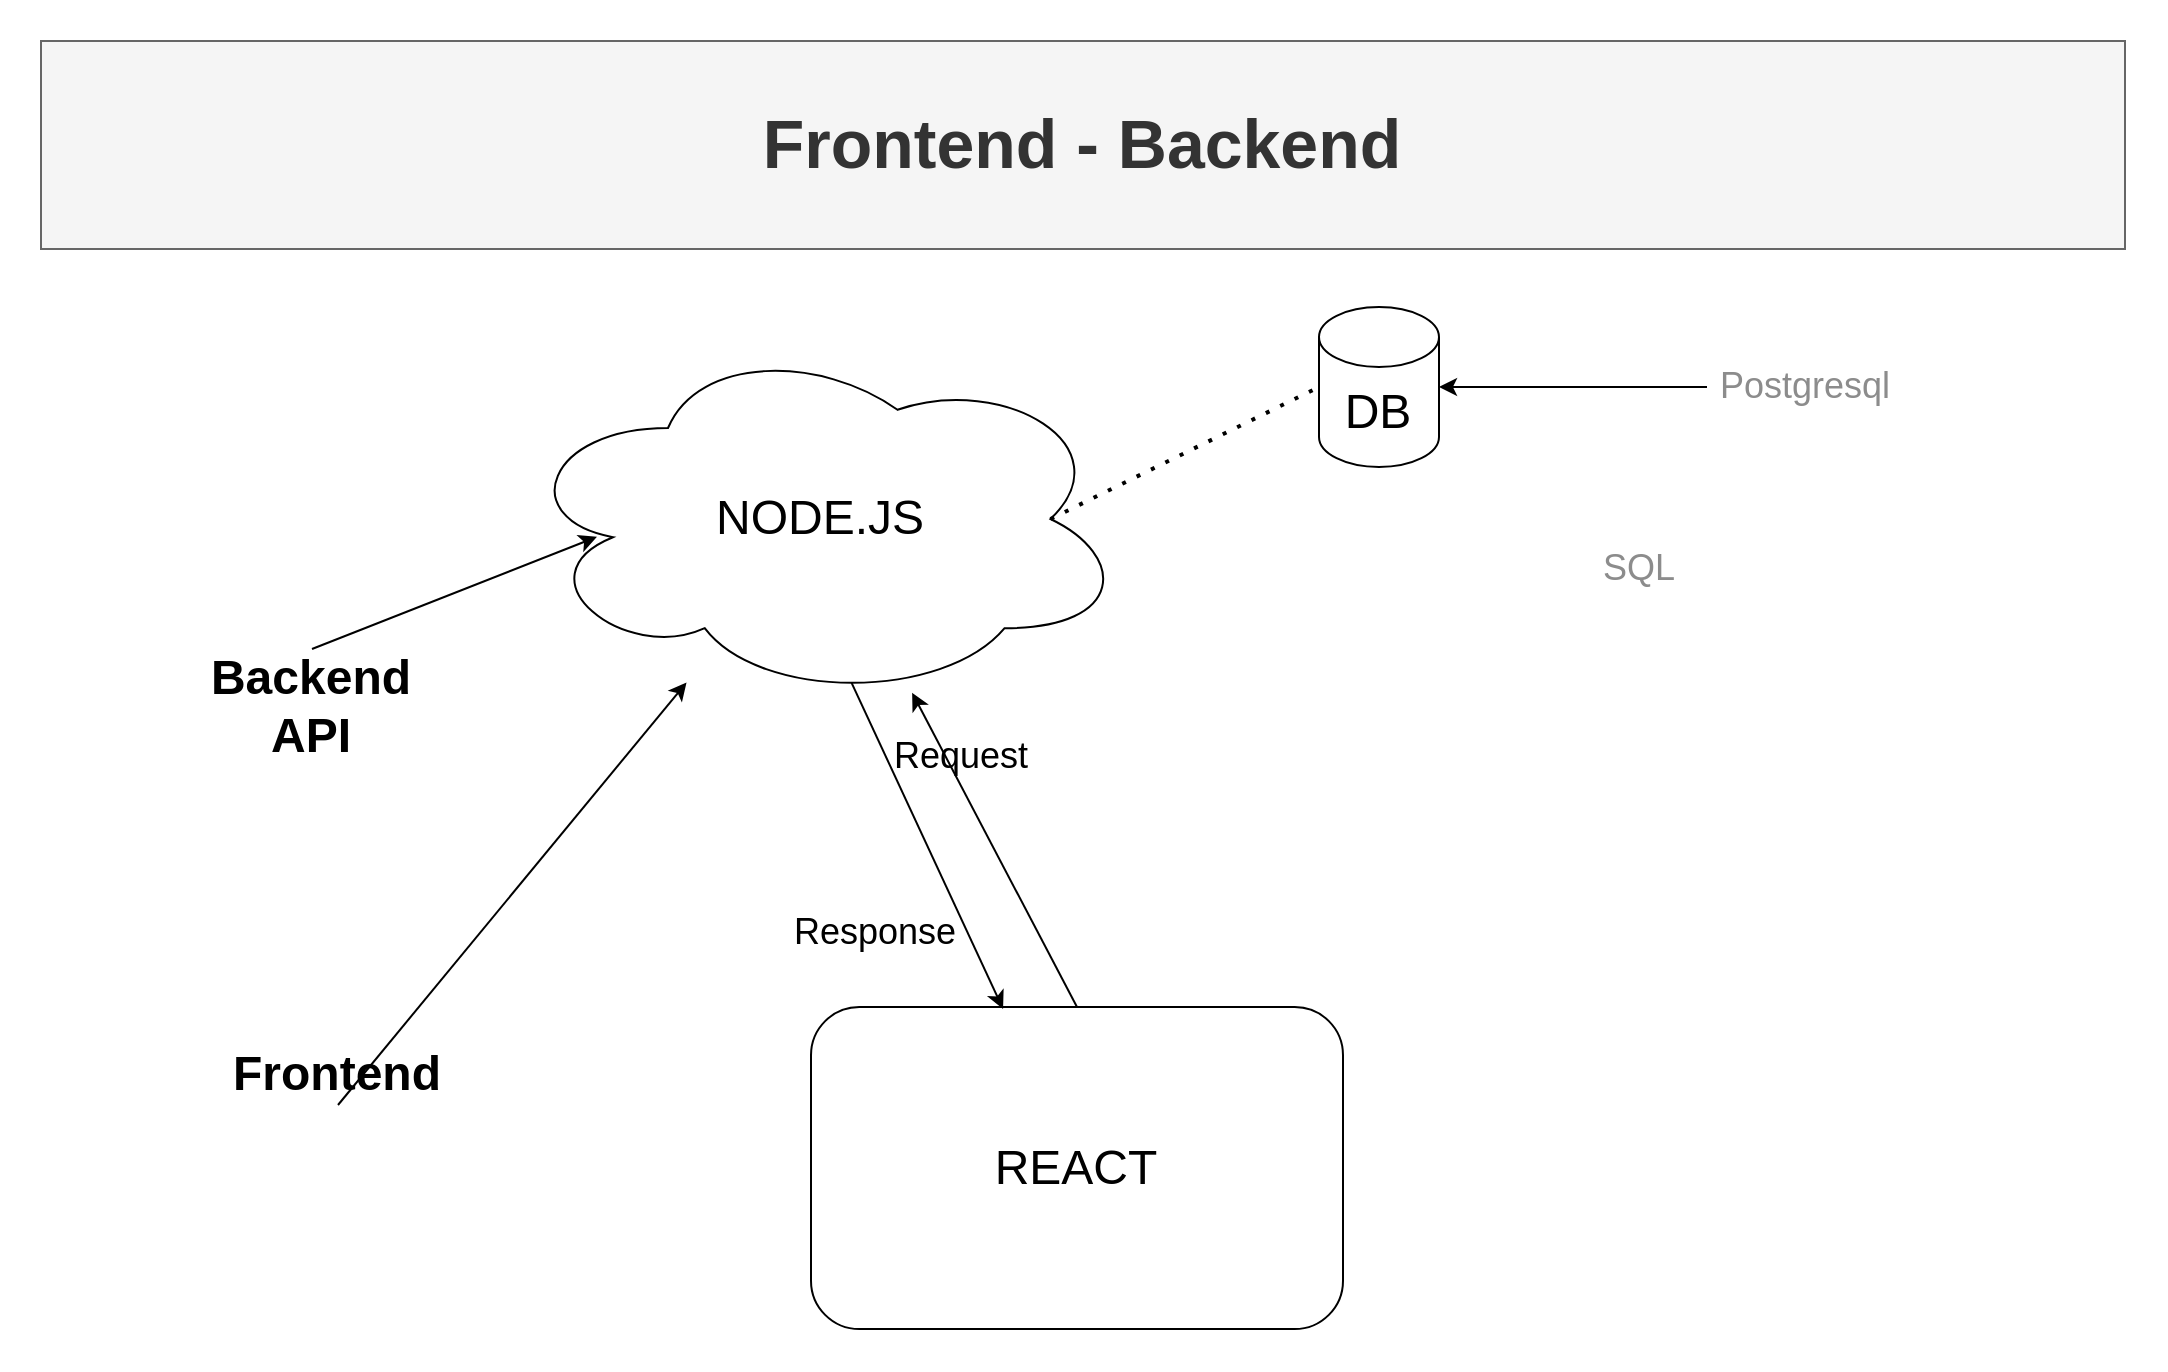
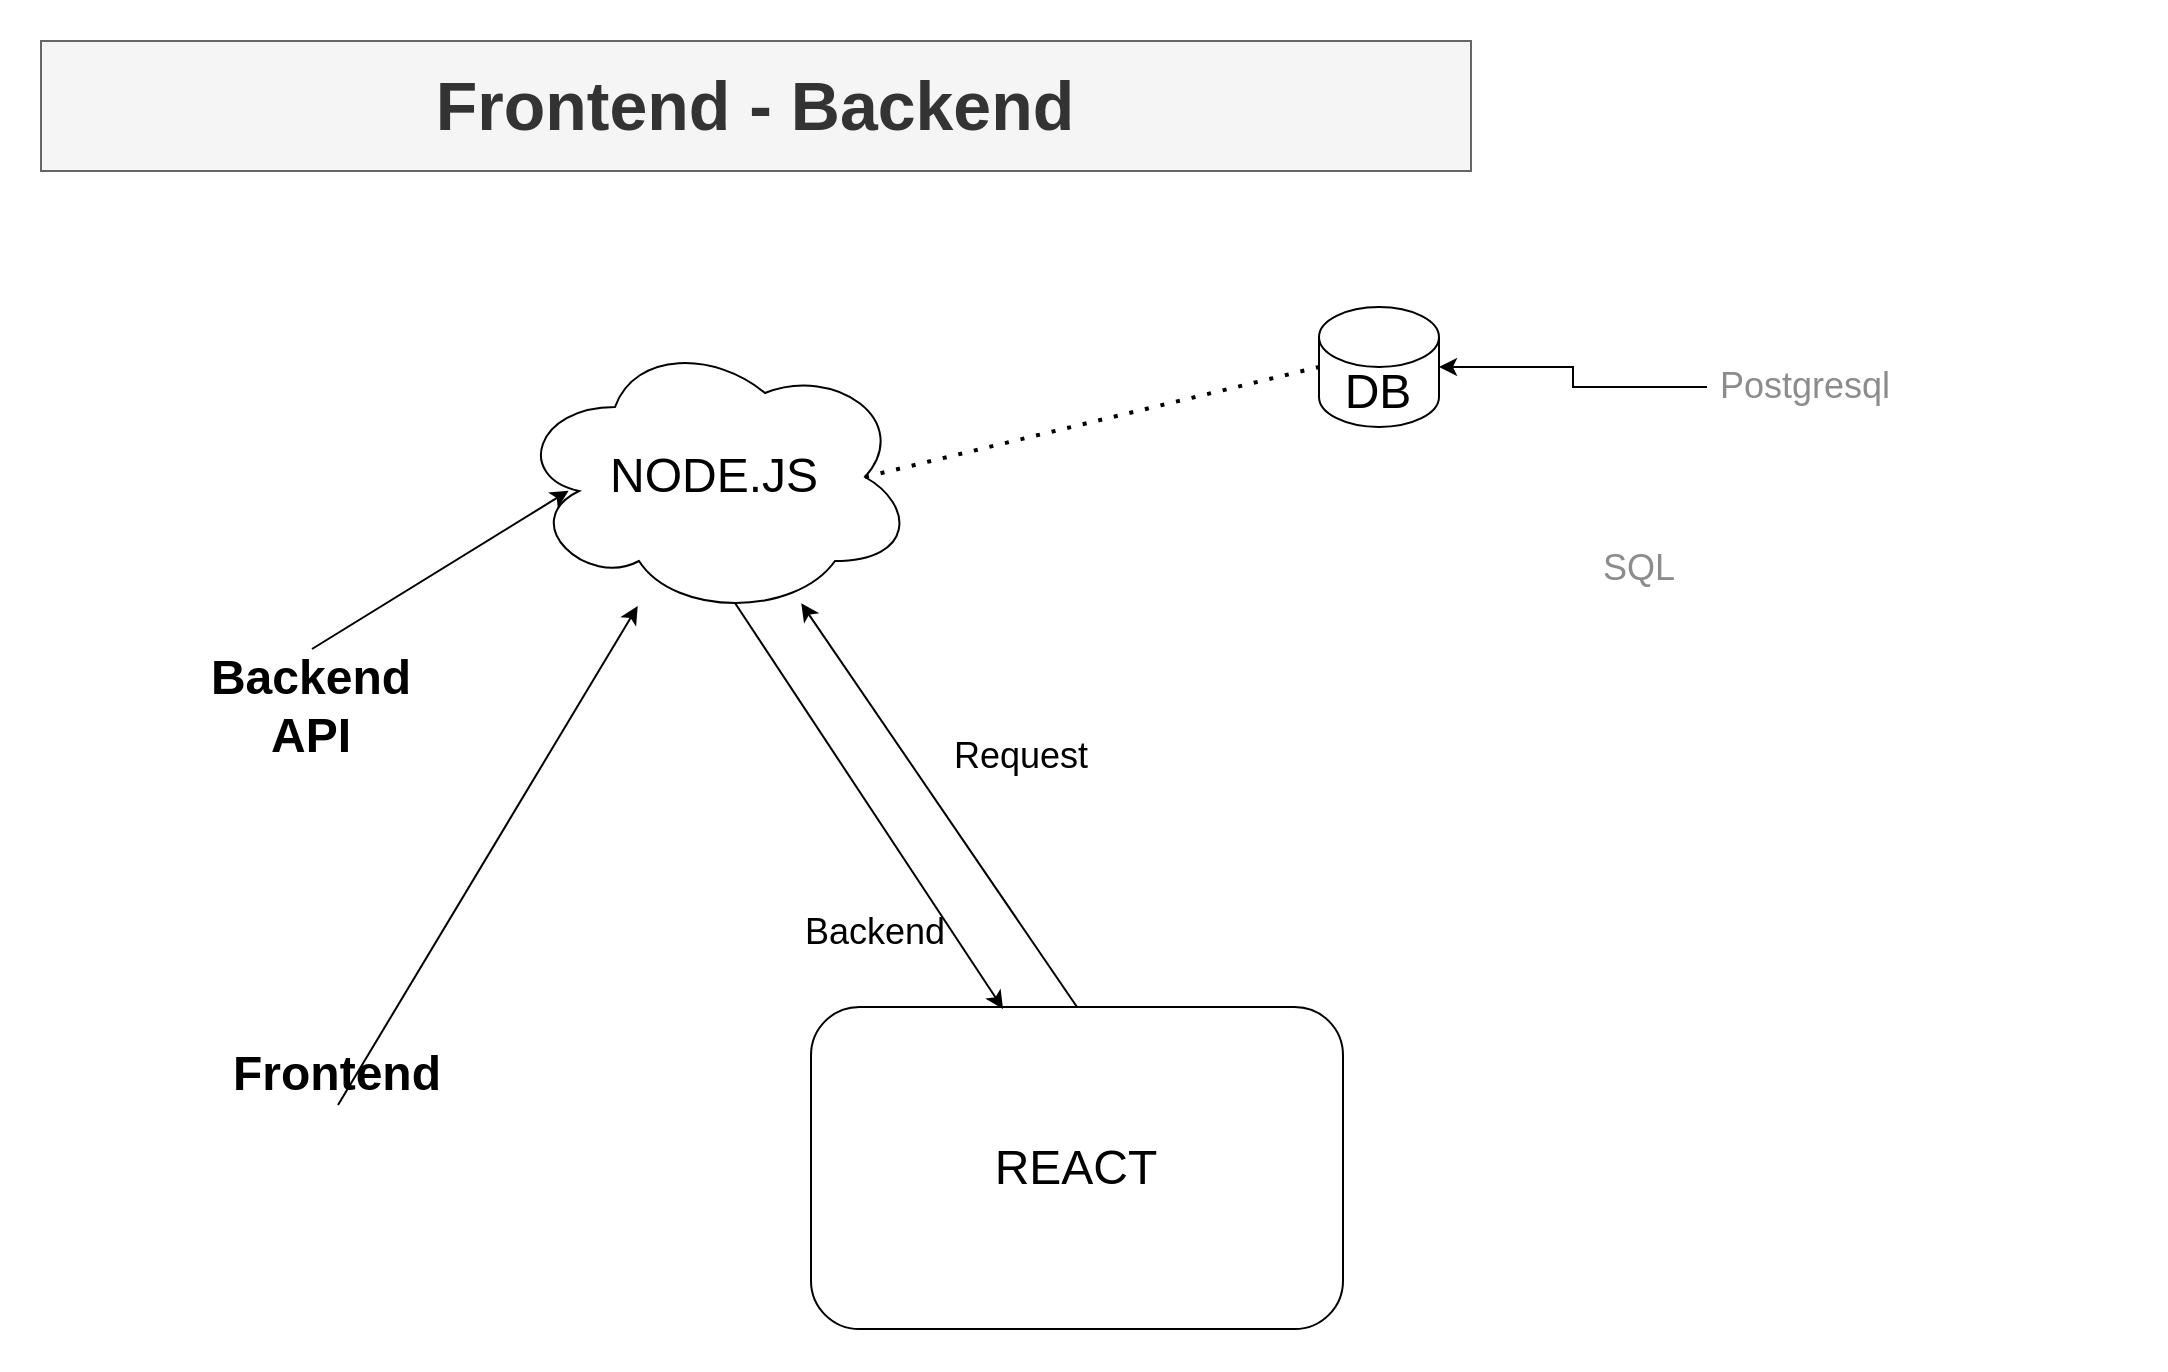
node "Frontend - Backend": size 2084x208 -> 1430x130
node "DB": size 120x160 -> 120x120
node "NODE.JS": size 612x364 -> 400x280
node "Request": moved (962, 753) -> (1022, 753)
node "Response": label "Response" -> "Backend"
